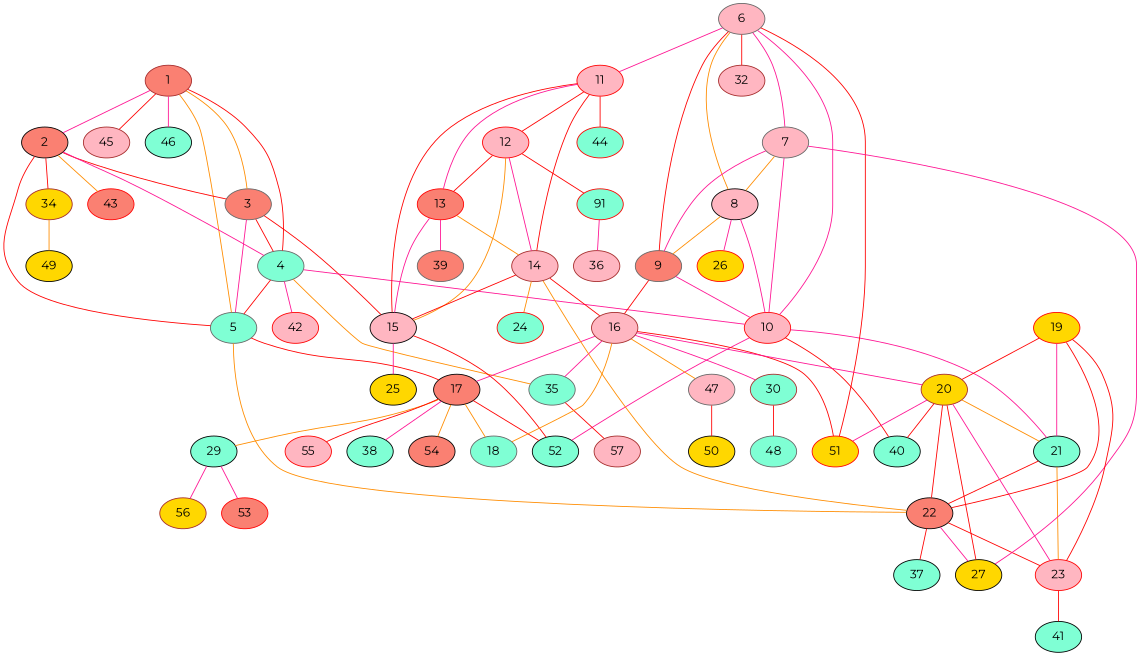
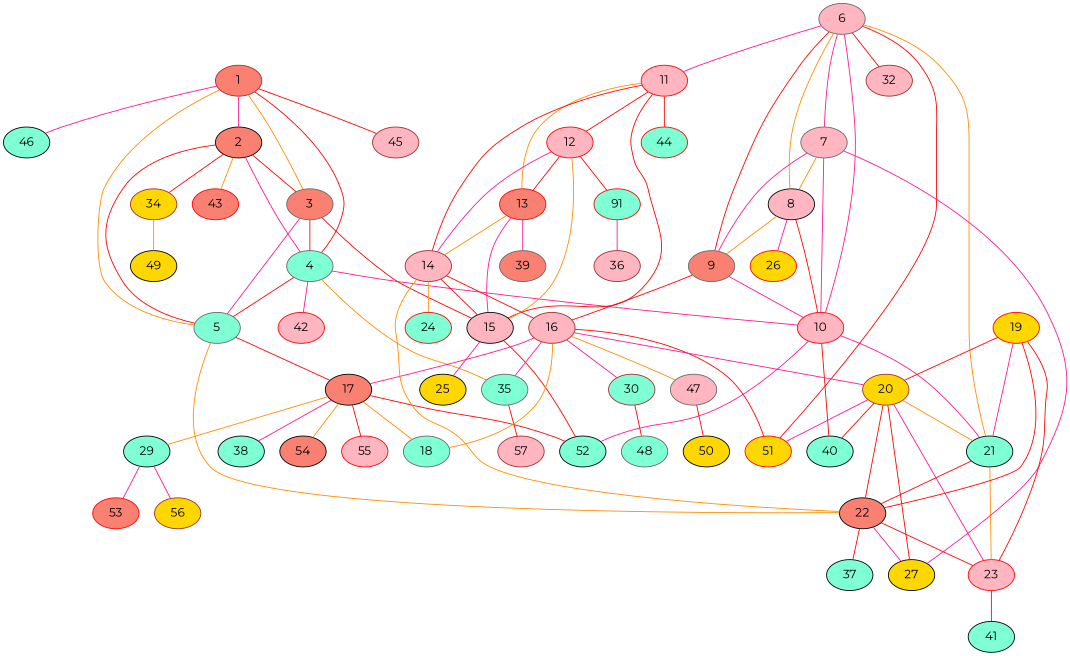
edge "11" -- "13": color deeppink -> darkorange
edge "6" -- "21": added
edge "8" -- "10": color deeppink -> red
